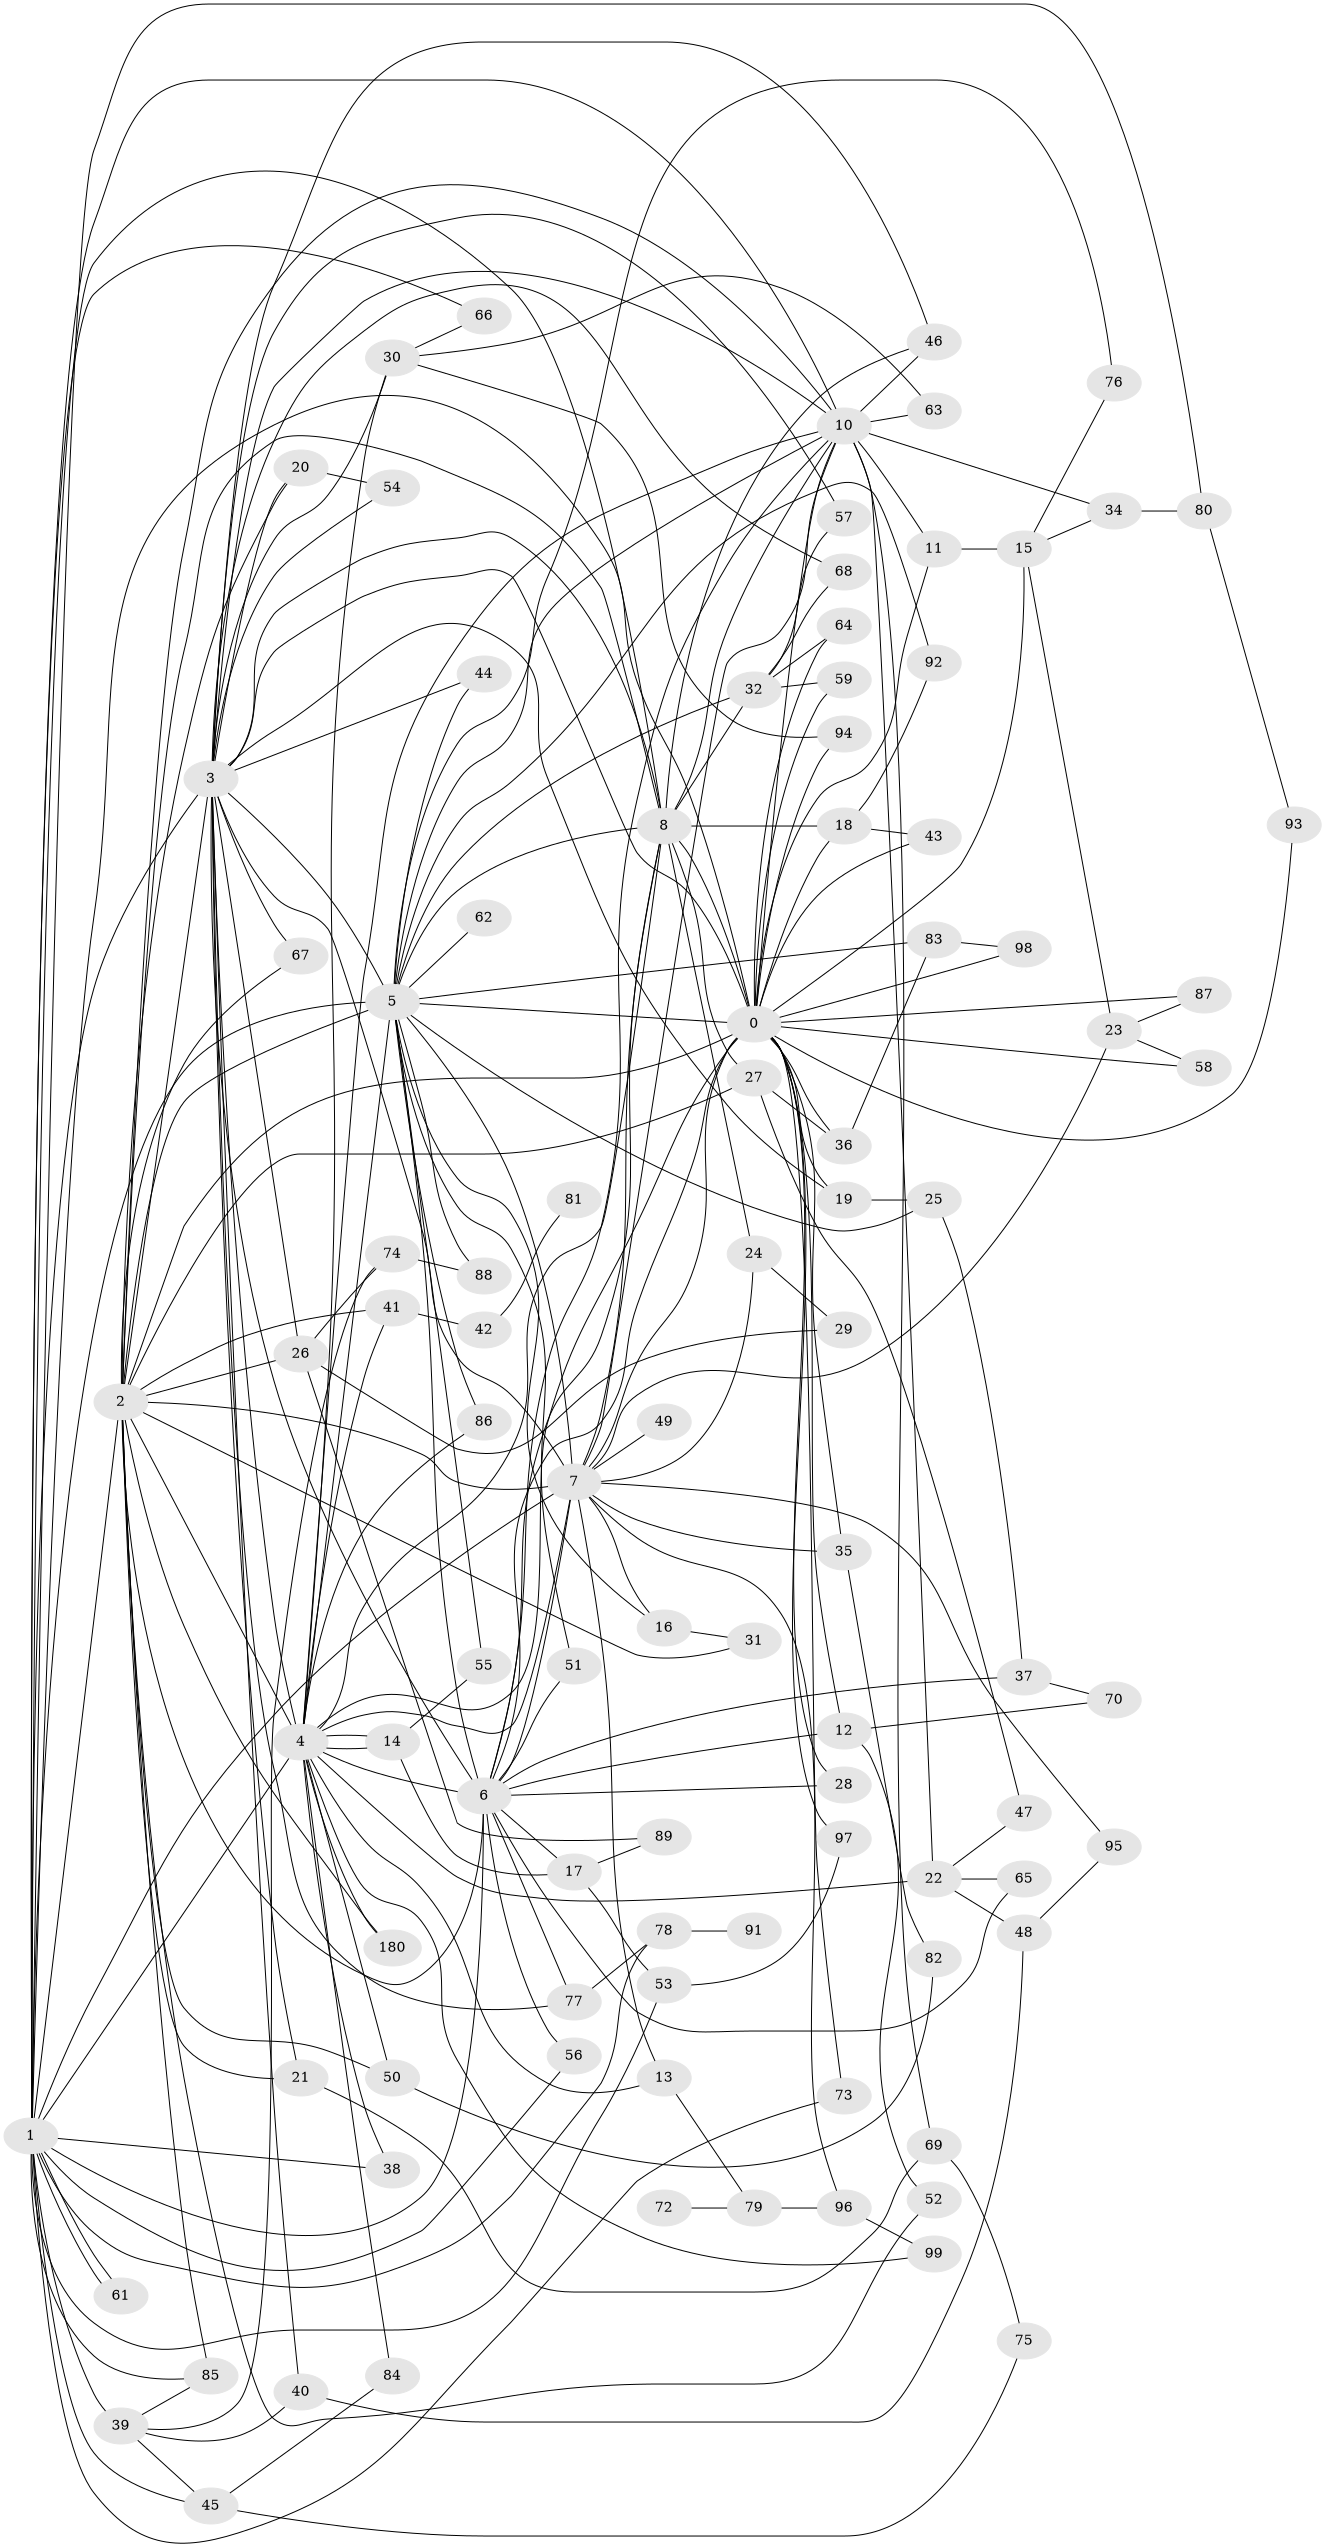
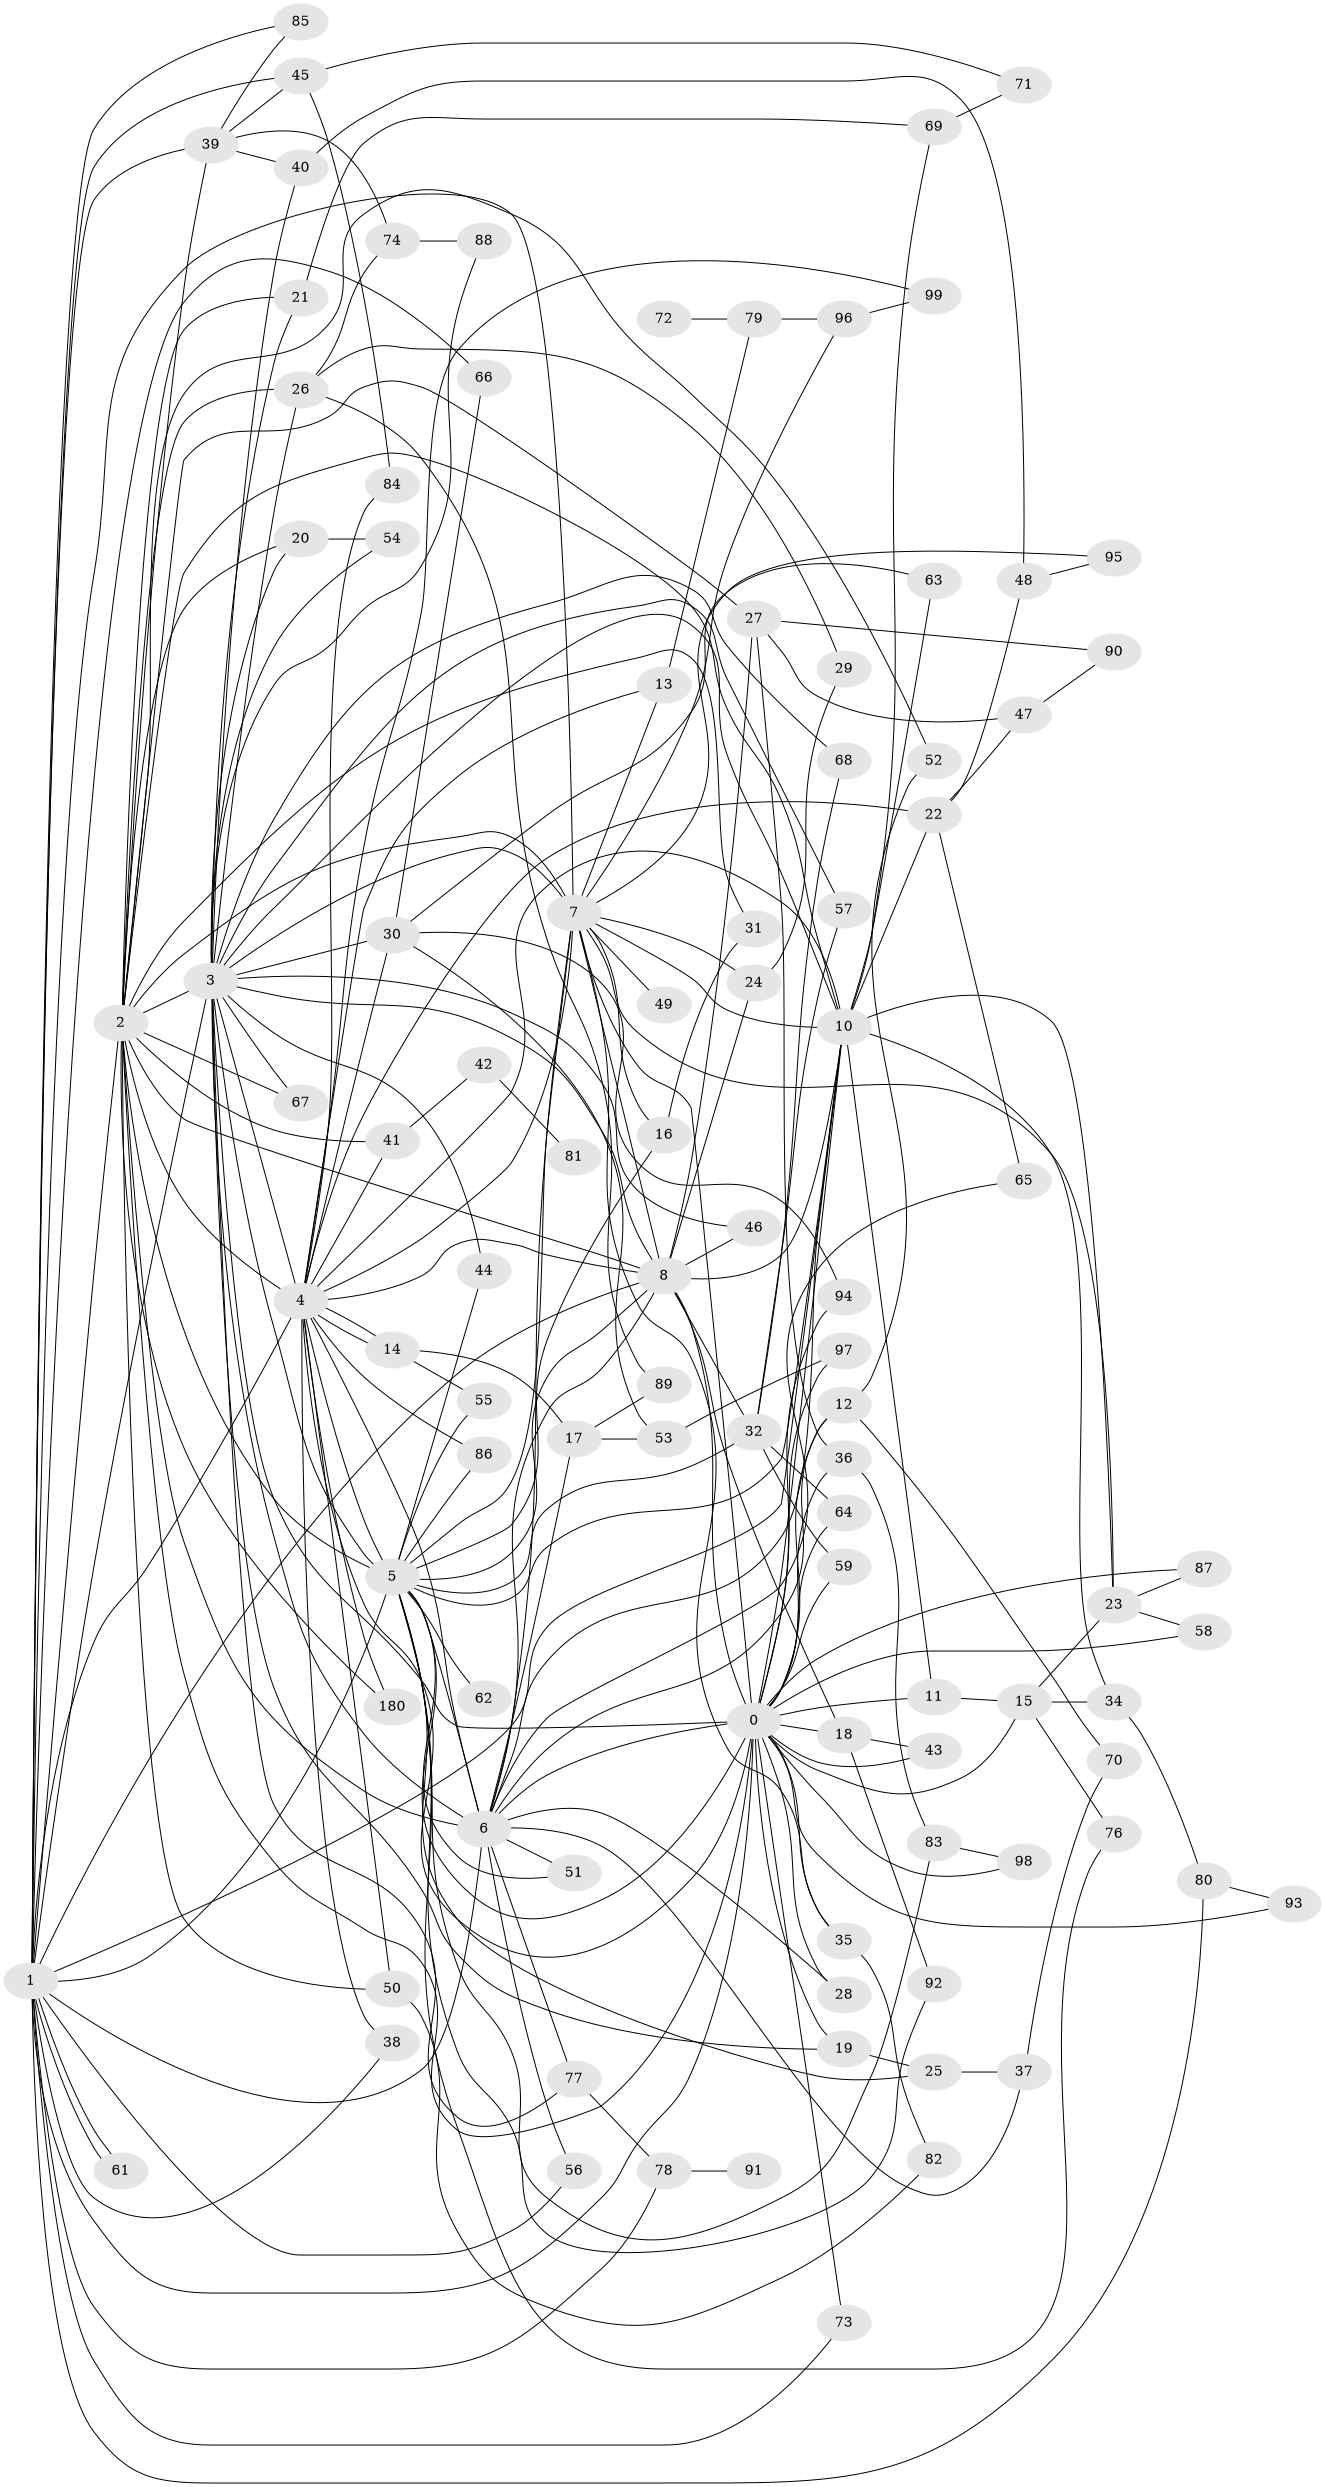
edge "46" -- "10": now "23" -- "10"
node "90": added
edge "5" -- "88": now "3" -- "88"
edge "2" -- "85": now "2" -- "39"
edge "53" -- "1": now "53" -- "30"
node "75": label "75" -> "71"
